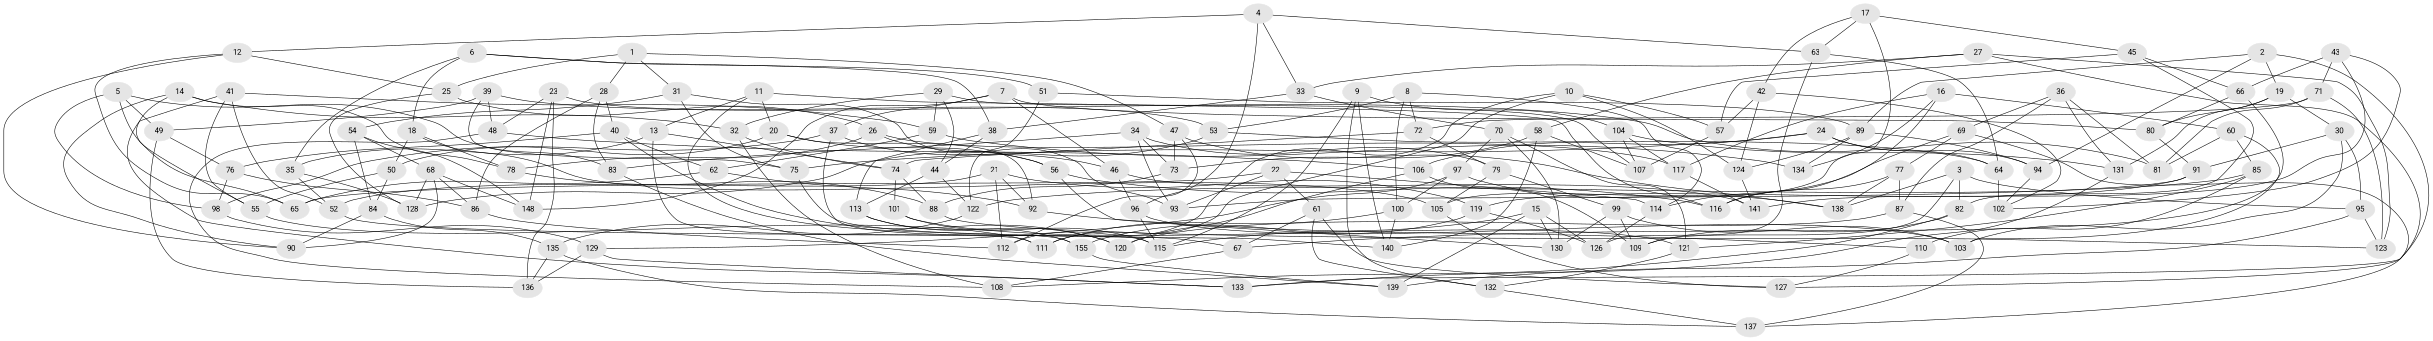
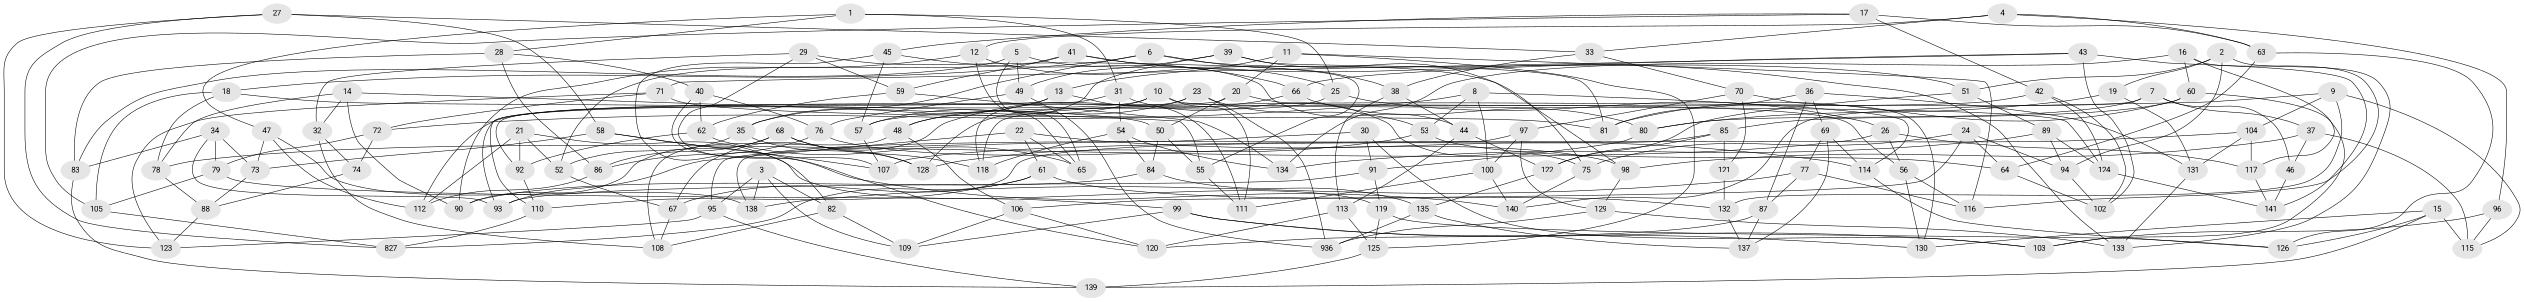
edge "2" -- "89": now "2" -- "51"
edge "19" -- "30": removed
edge "13" -- "74": now "13" -- "110"
edge "54" -- "68": now "54" -- "134"
edge "46" -- "96": removed
node "148": label "148" -> "118"
node "101": removed
node "155": label "155" -> "125"
node "136": label "136" -> "936"
node "127": label "127" -> "827"
